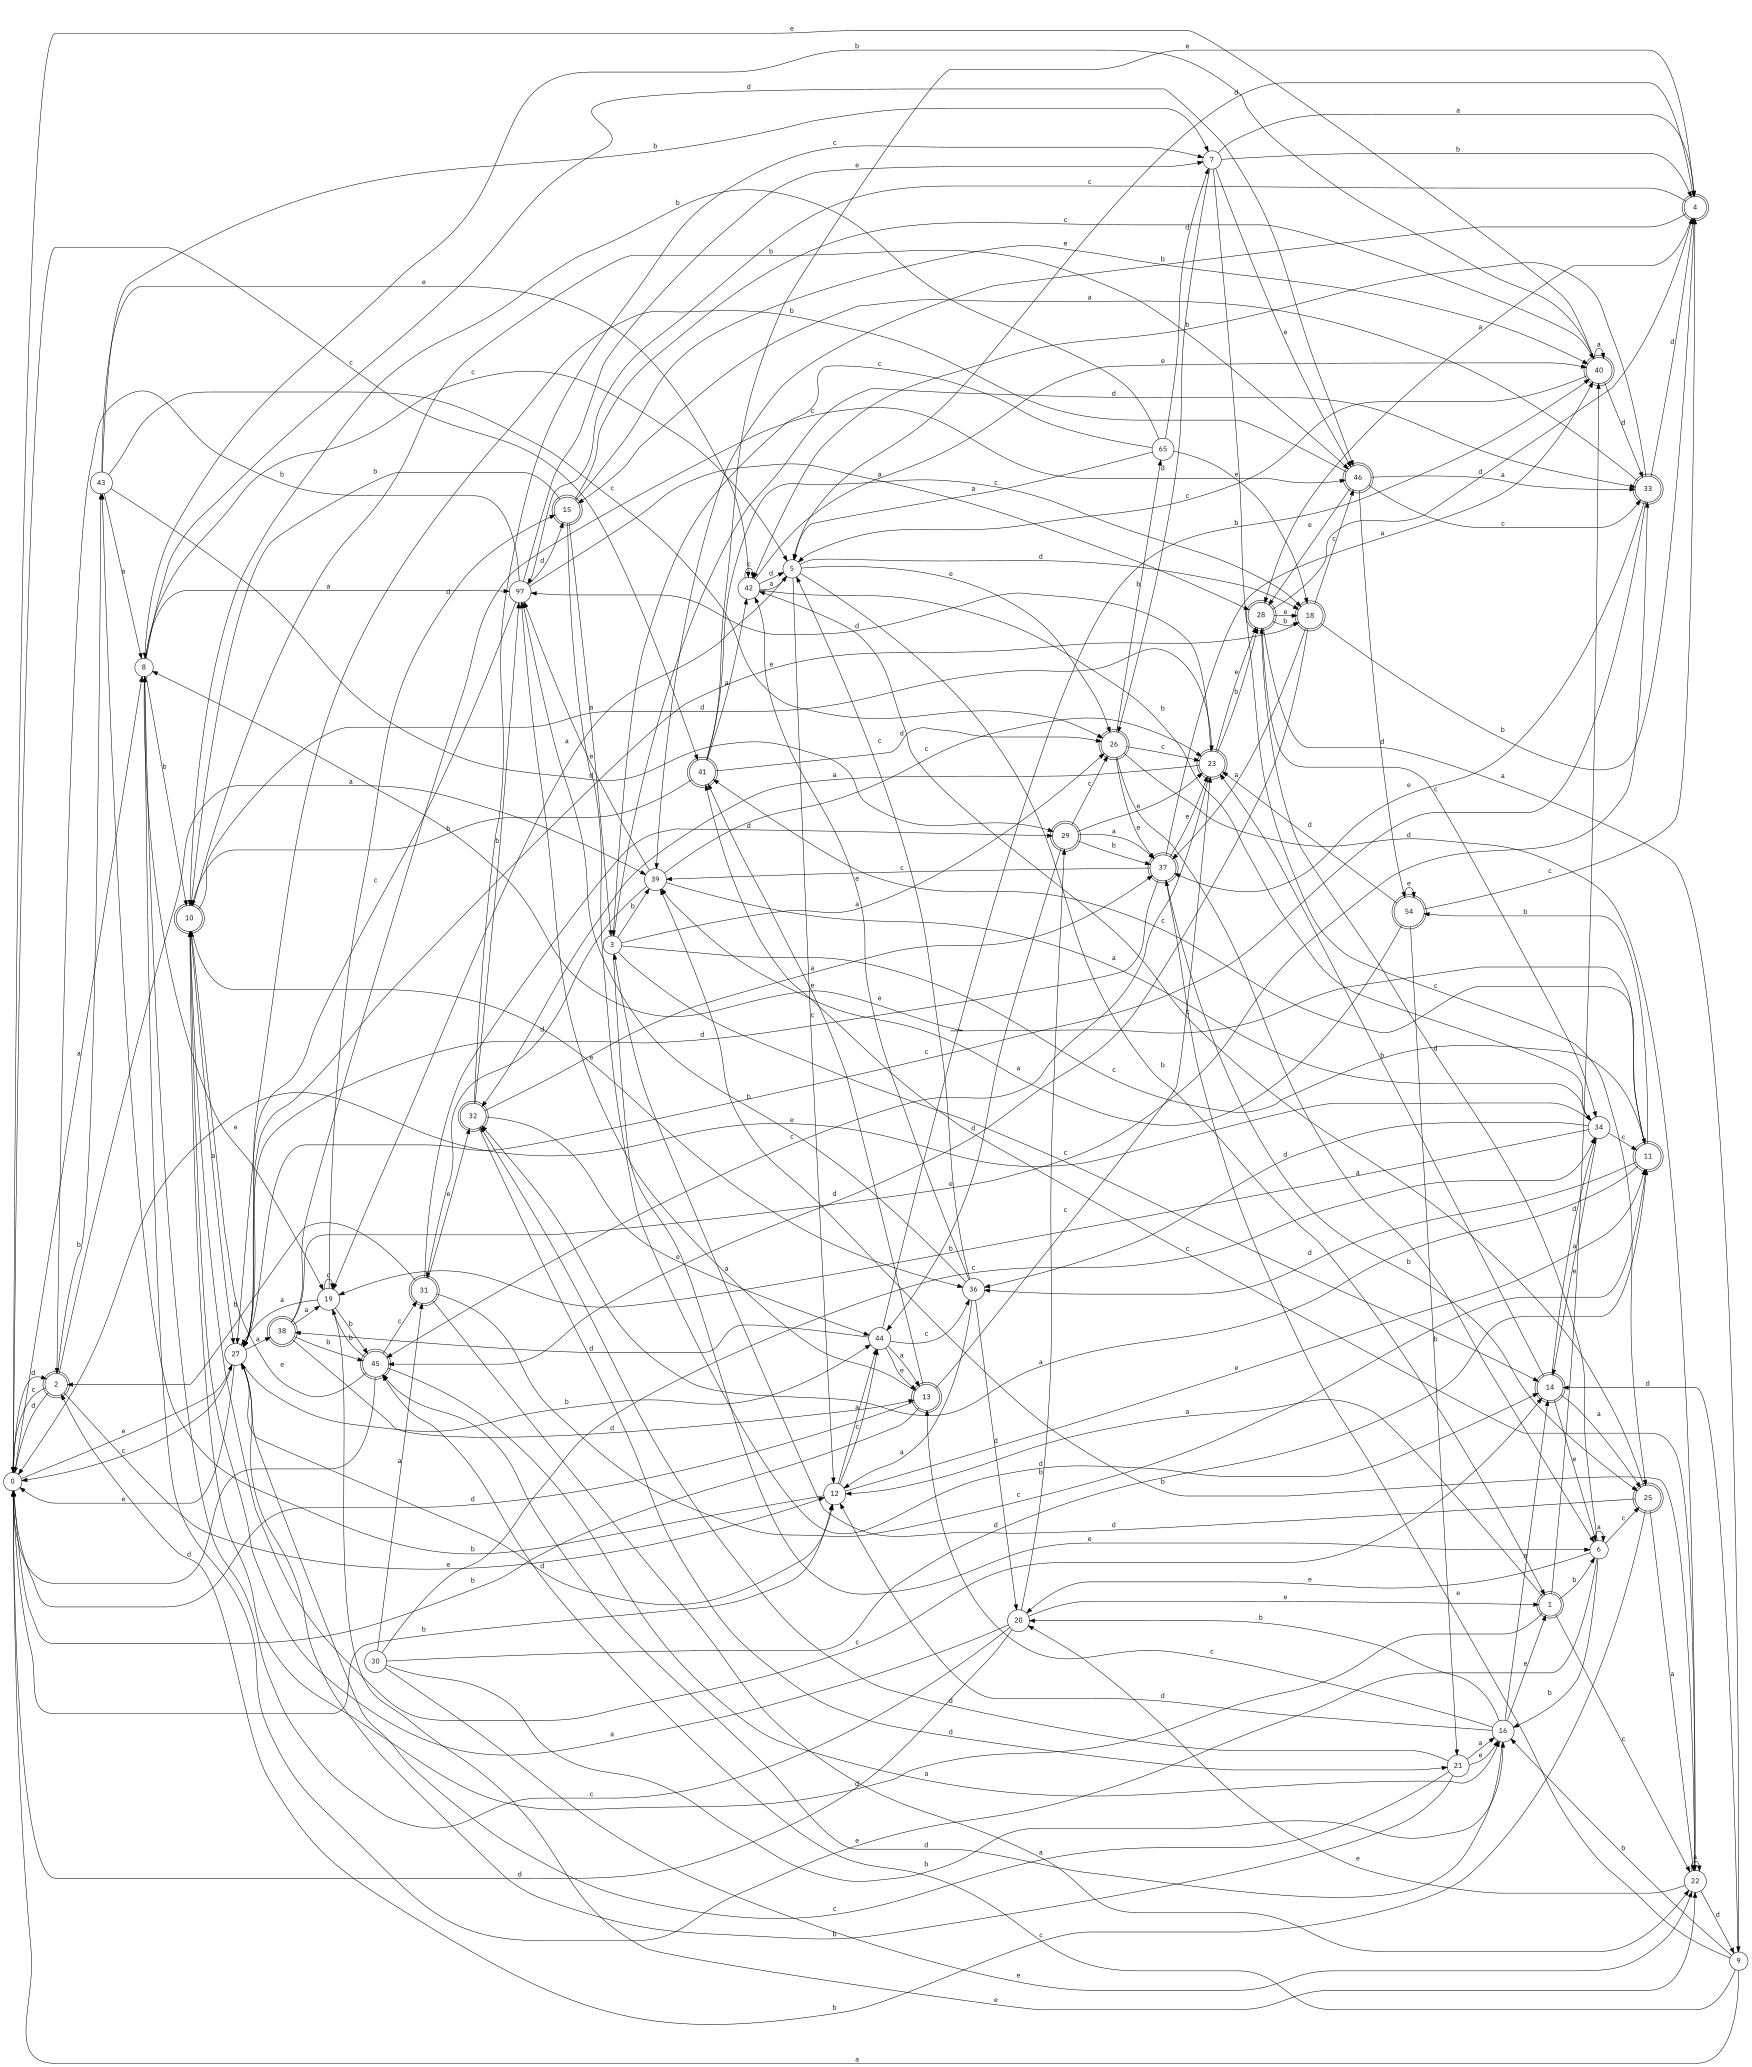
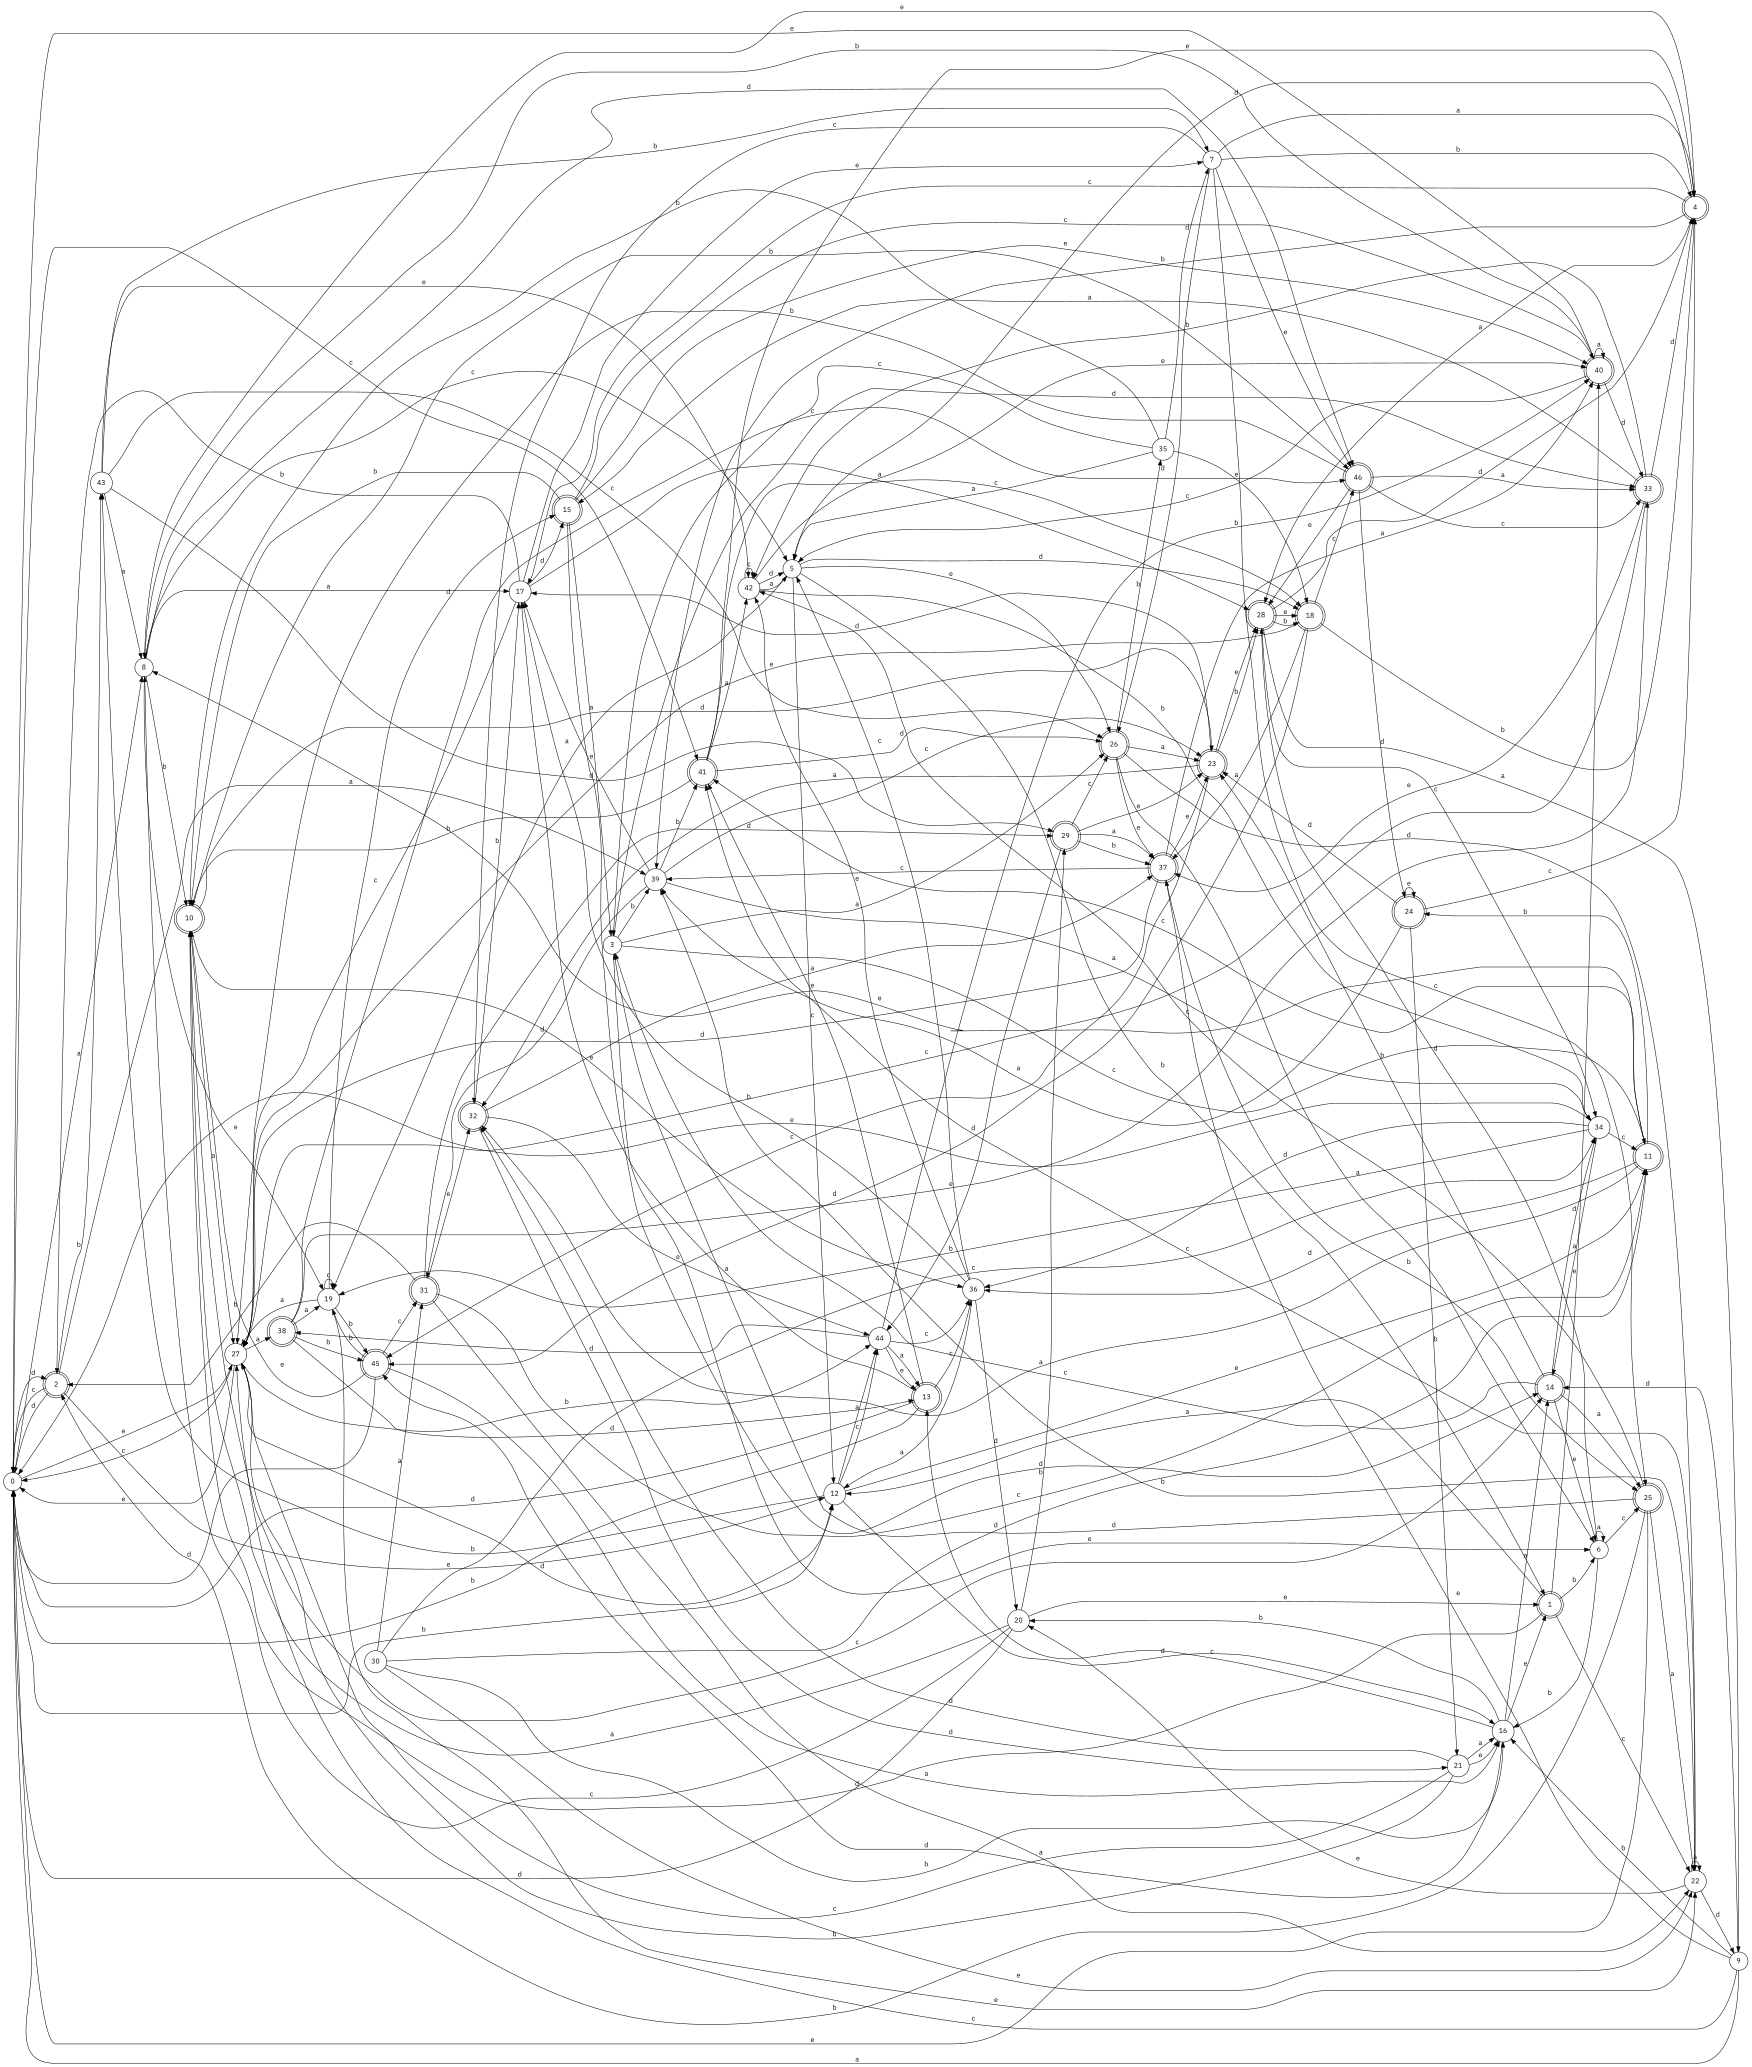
edge "32" -> "7": reversed
node "65": label "65" -> "35"
node "97": label "97" -> "17"
edge "26" -> "23": label "c" -> "a"
edge "39" -> "41": added, label "b"
node "54": label "54" -> "24"
edge "13" -> "23": now "13" -> "36"
edge "3" -> "14": reversed
edge "6" -> "20": removed, label "e"
edge "16" -> "12": reversed
edge "9" -> "45": now "9" -> "27"
edge "6" -> "8": now "4" -> "8"
edge "25" -> "0": added, label "e"
